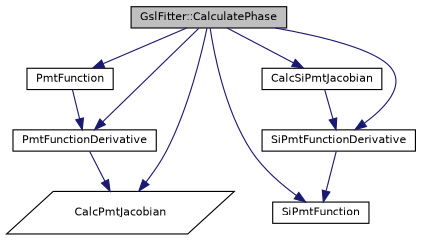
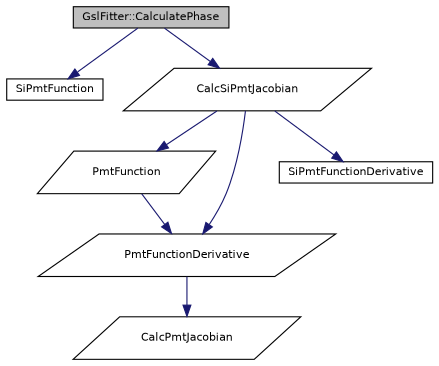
edge "GslFitter::CalculatePhase" -> "PmtFunction": now "CalcSiPmtJacobian" -> "PmtFunction"
edge "GslFitter::CalculatePhase" -> "SiPmtFunctionDerivative": removed
edge "GslFitter::CalculatePhase" -> "PmtFunctionDerivative": now "CalcSiPmtJacobian" -> "PmtFunctionDerivative"
node "PmtFunction": shape box -> parallelogram
node "CalcSiPmtJacobian": shape box -> parallelogram
edge "GslFitter::CalculatePhase" -> "CalcPmtJacobian": removed
node "PmtFunctionDerivative": shape box -> parallelogram
edge "SiPmtFunctionDerivative" -> "SiPmtFunction": removed
